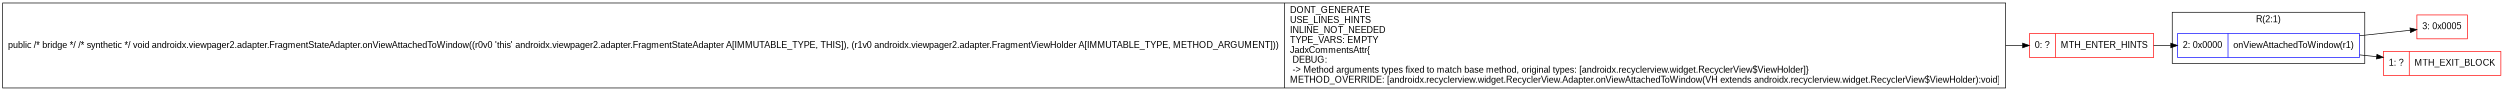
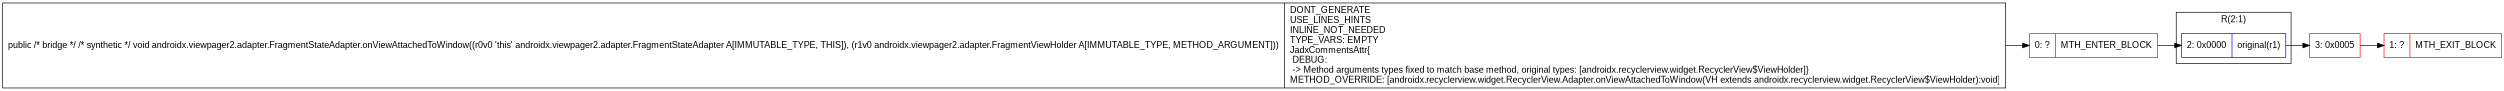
node "0: ?": text "MTH_ENTER_HINTS" -> "MTH_ENTER_BLOCK"
node "2: 0x0000": text "onViewAttachedToWindow(r1)" -> "original(r1)"
edge "2: 0x0000" -> "1: ?": now "3: 0x0005" -> "1: ?"
